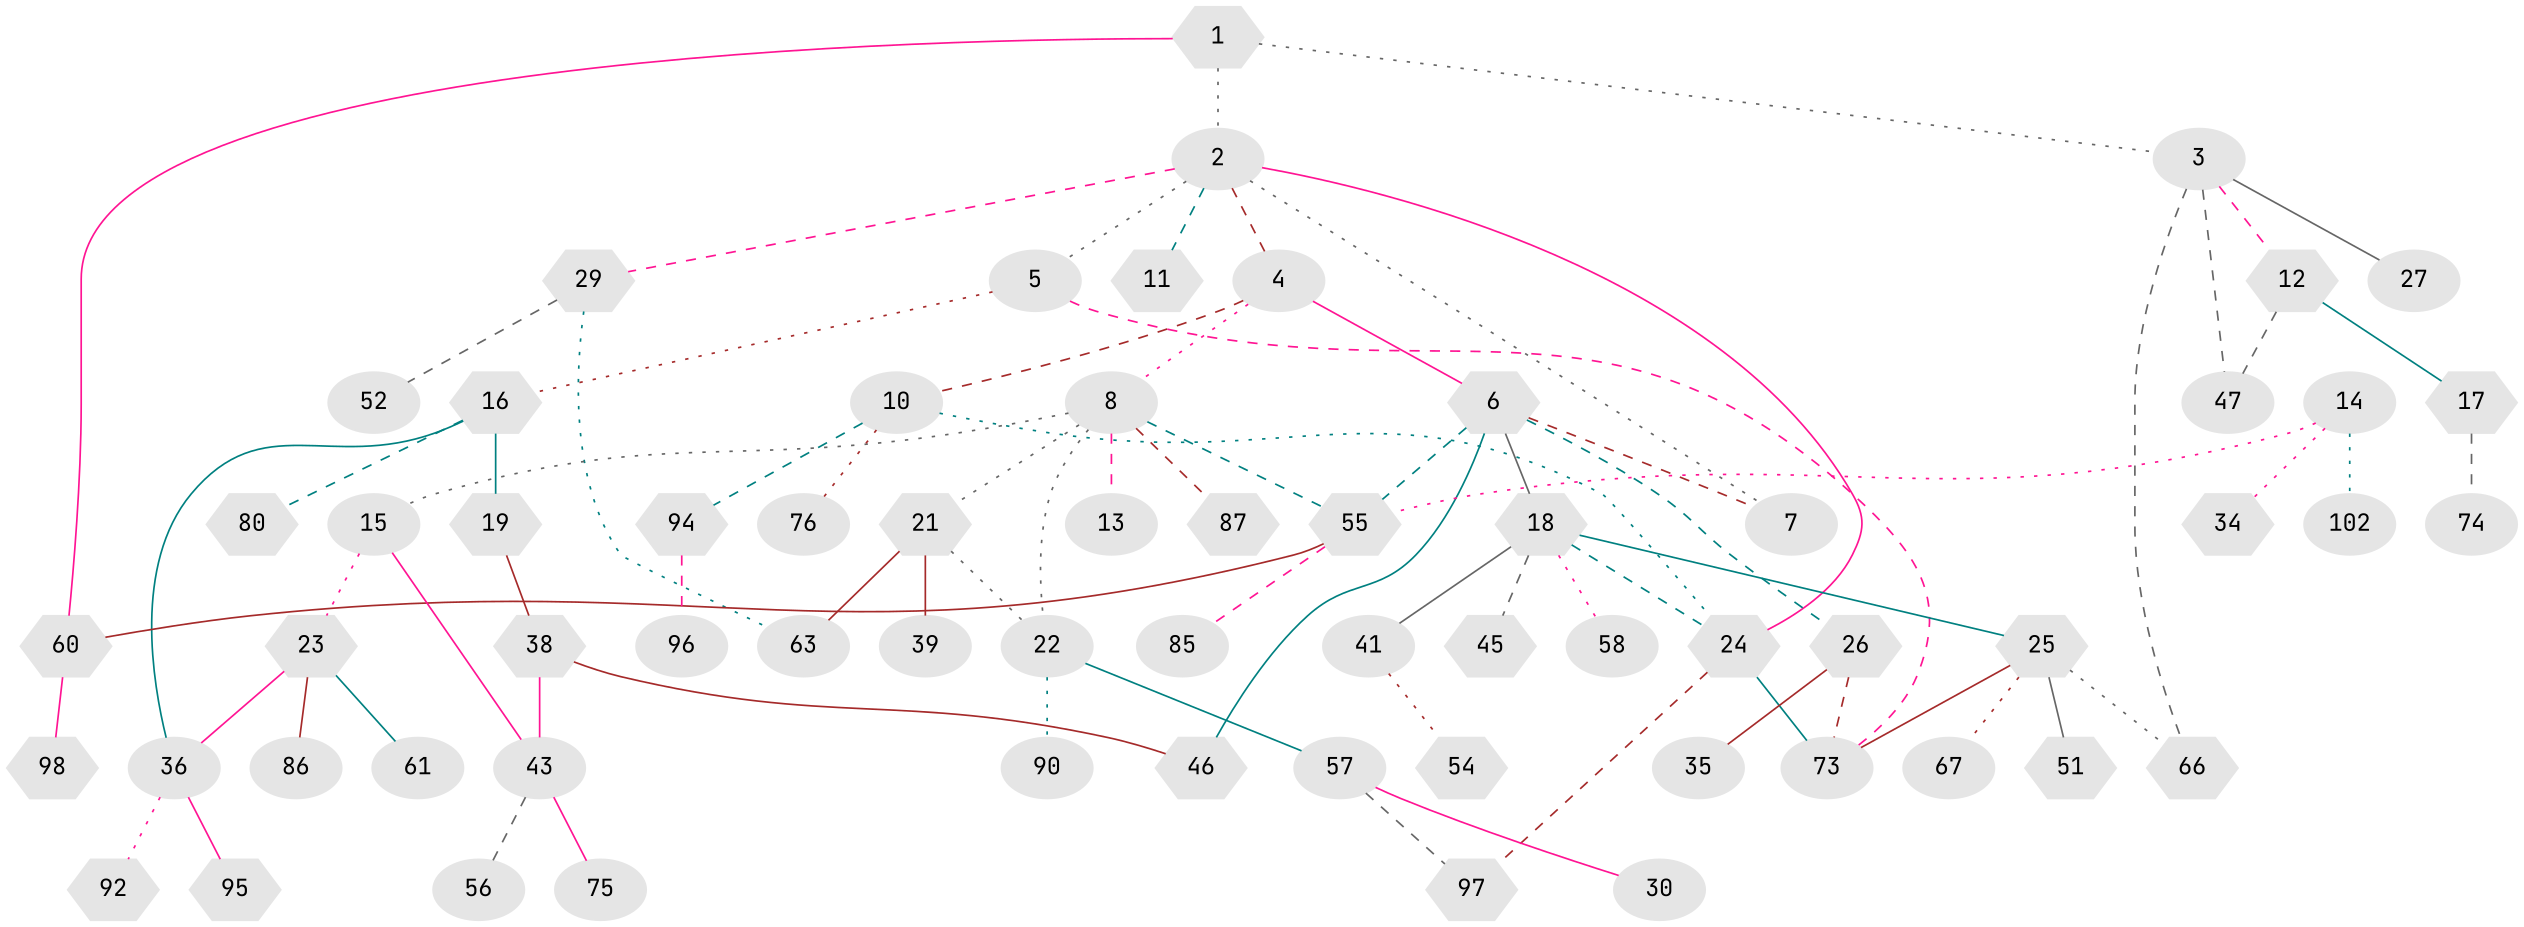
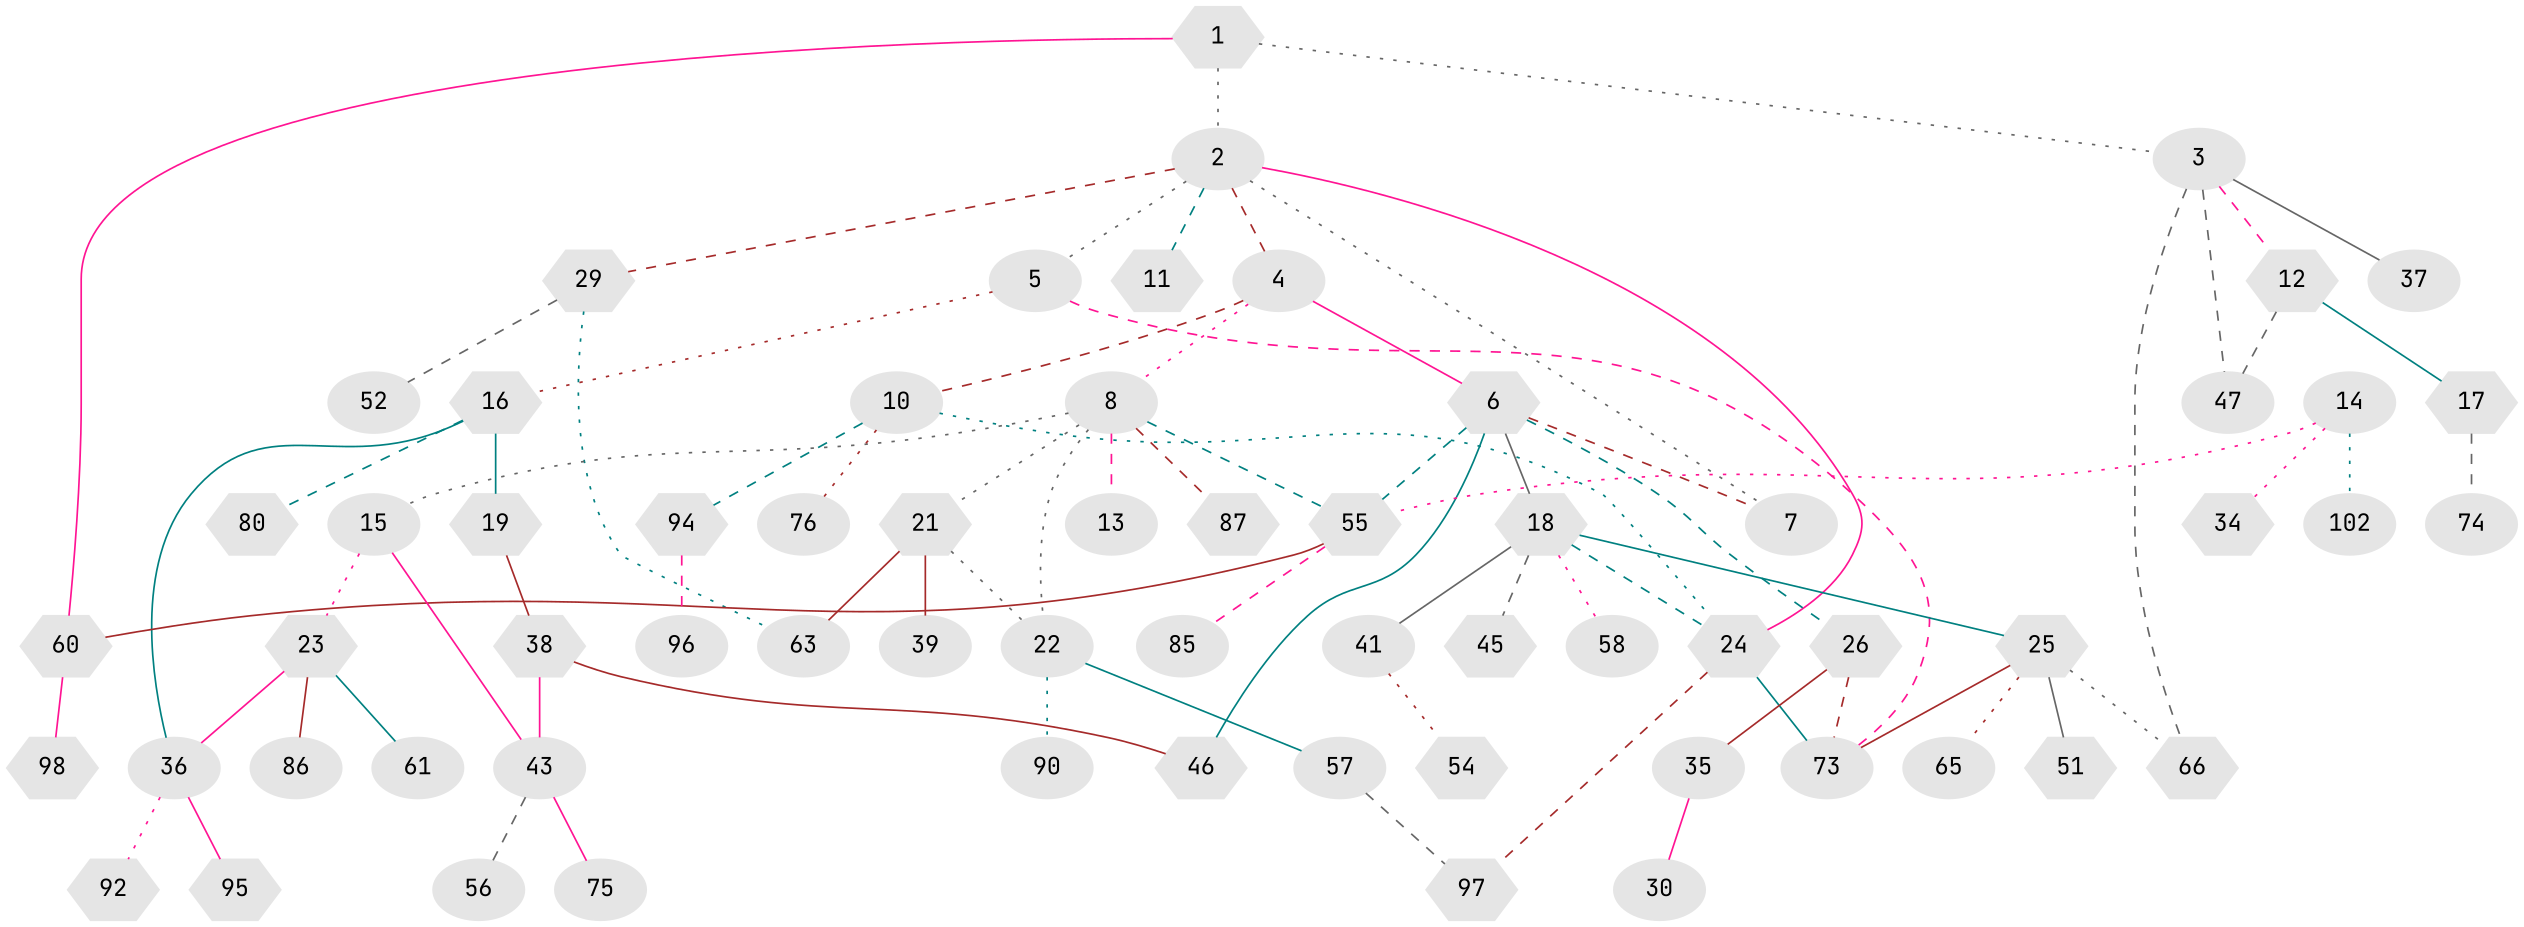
edge "2" -- "29": color deeppink -> brown
node "27": label "27" -> "37"
node "67": label "67" -> "65"
edge "57" -- "30": now "35" -- "30"
